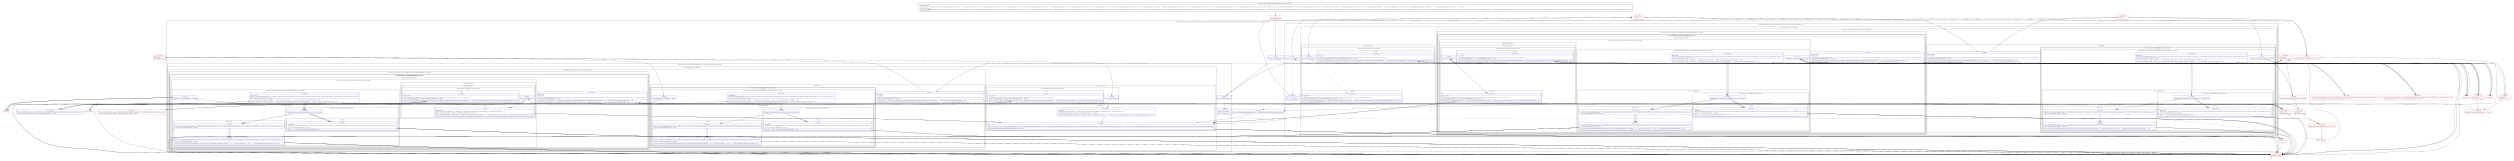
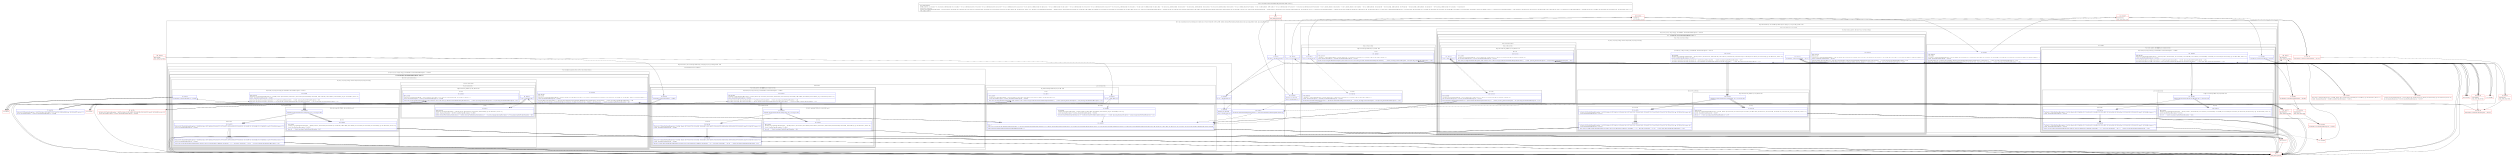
node "79: 0x0017": removed
